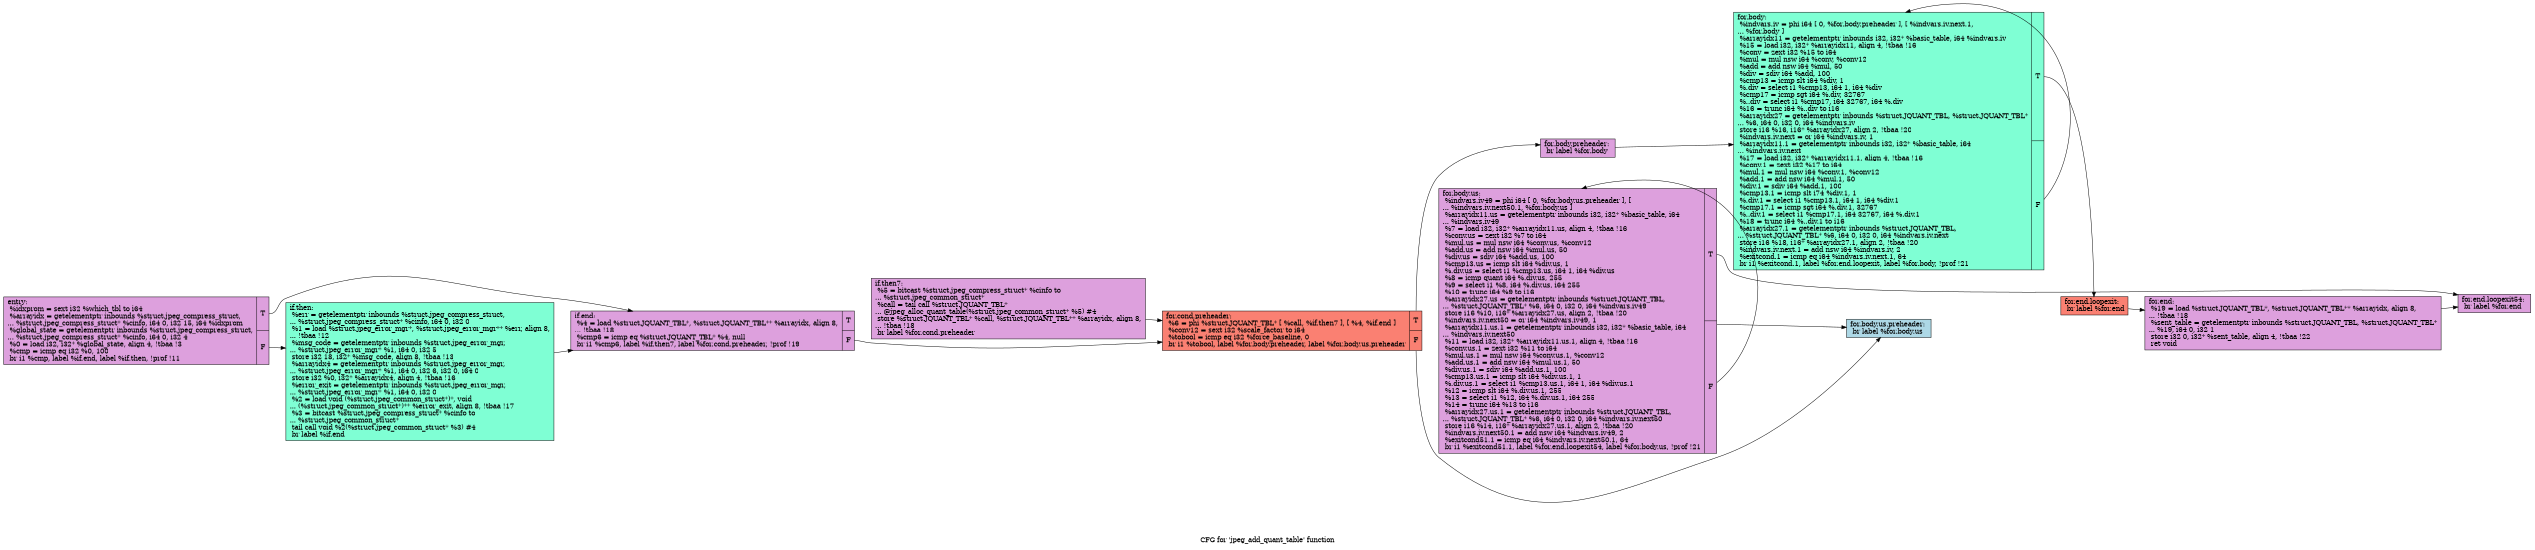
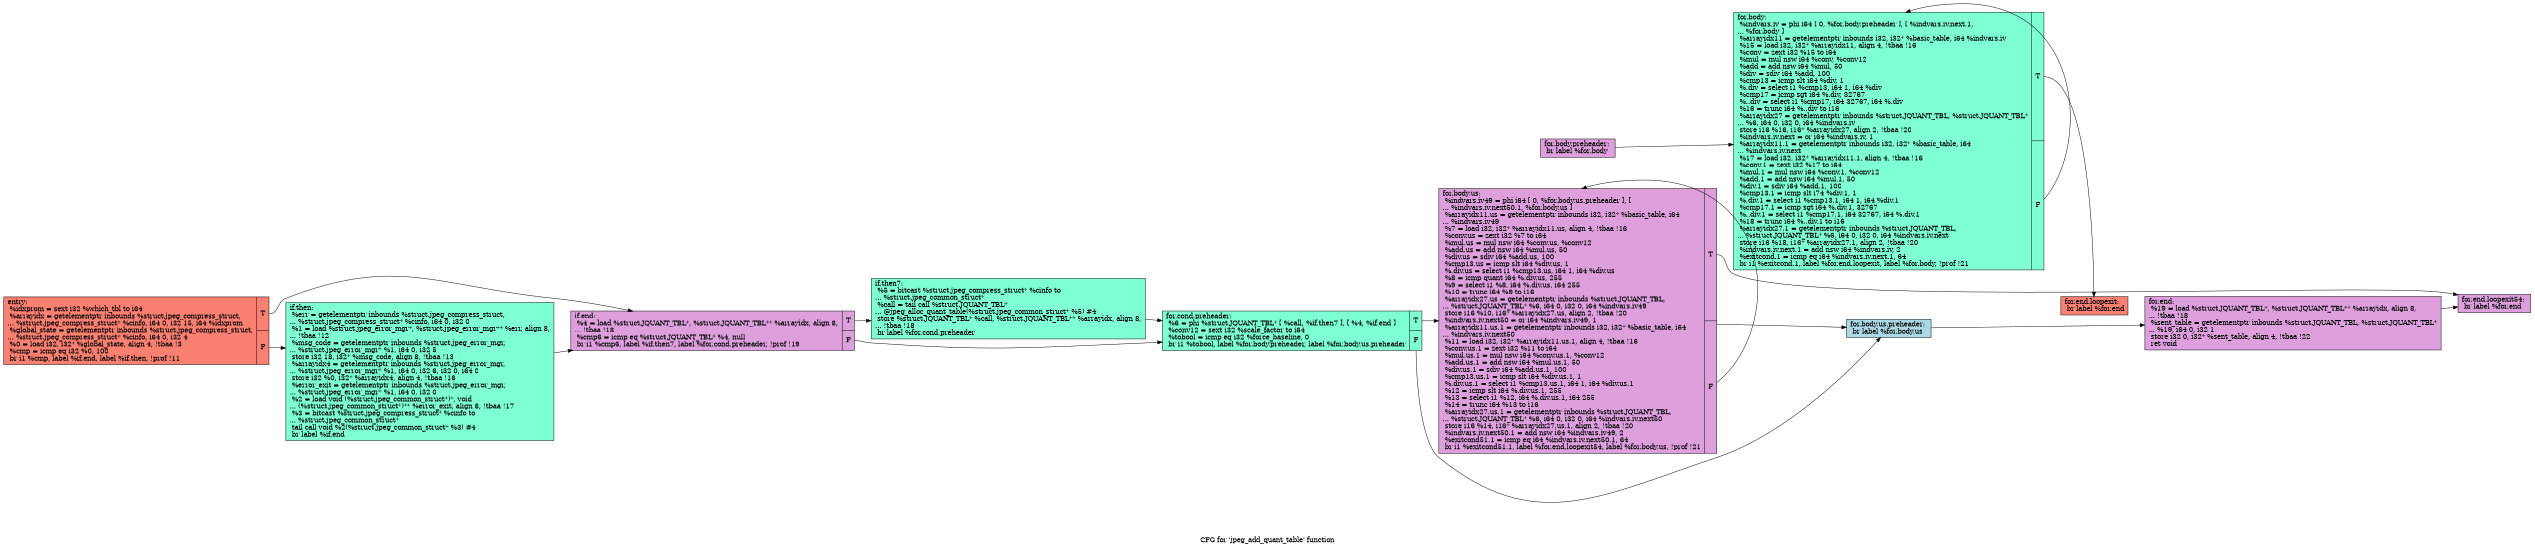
edge "for.cond.preheader:" -> "for.body.preheader:": now "for.cond.preheader:" -> "for.body.us:"
node "if.then7:": fillcolor plum -> aquamarine
edge "for.end.loopexit:" -> "for.end:": now "for.body.us.preheader:" -> "for.end:"
edge "if.end:" -> "if.then7:": added
node "entry:": fillcolor plum -> salmon
node "for.cond.preheader:": fillcolor salmon -> aquamarine
